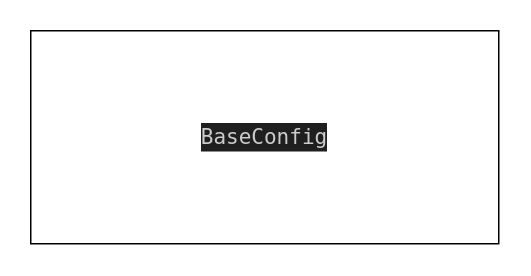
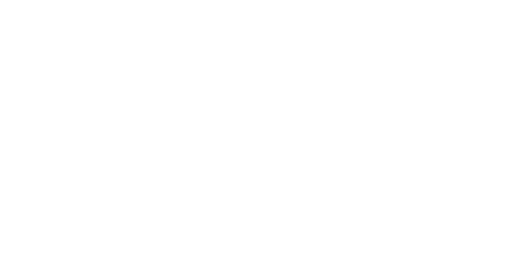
node "BaseConfig": removed
